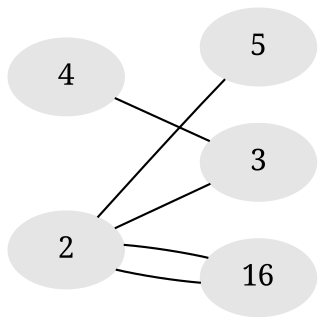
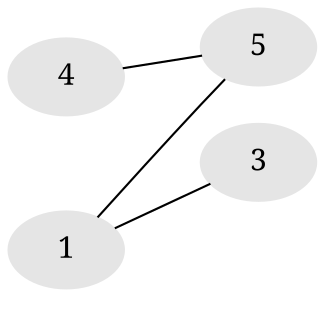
edge "4" -- "3": now "4" -- "5"
node "2": label "2" -> "1"
node "16": removed
